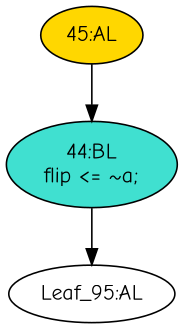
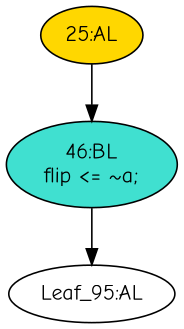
node "45:AL": label "45:AL" -> "25:AL"
node "44:BL flip <= ~a;": label "44:BL flip <= ~a;" -> "46:BL flip <= ~a;"
